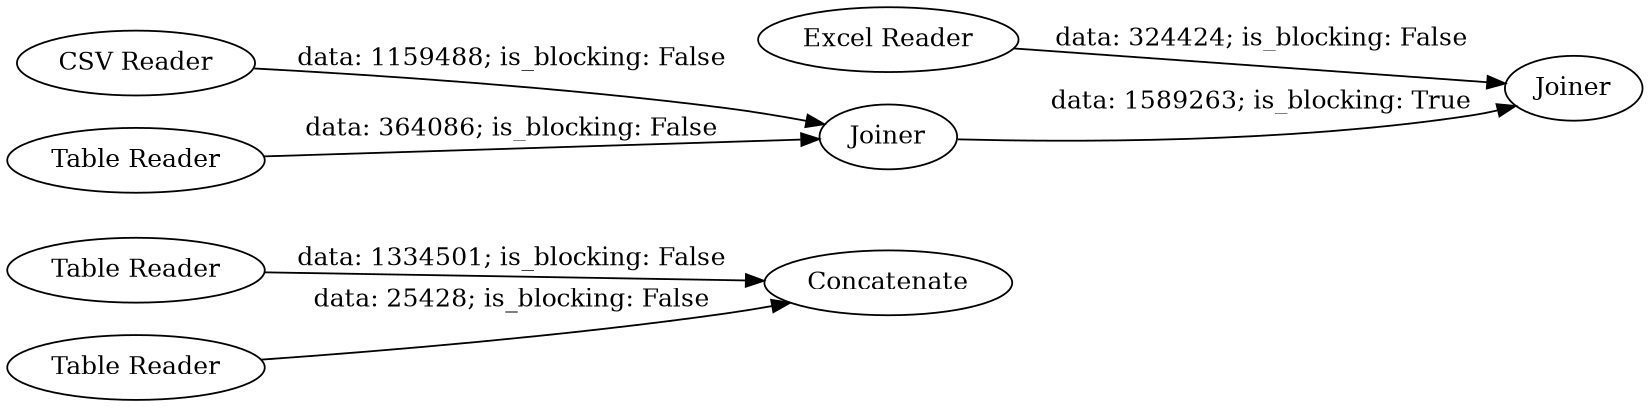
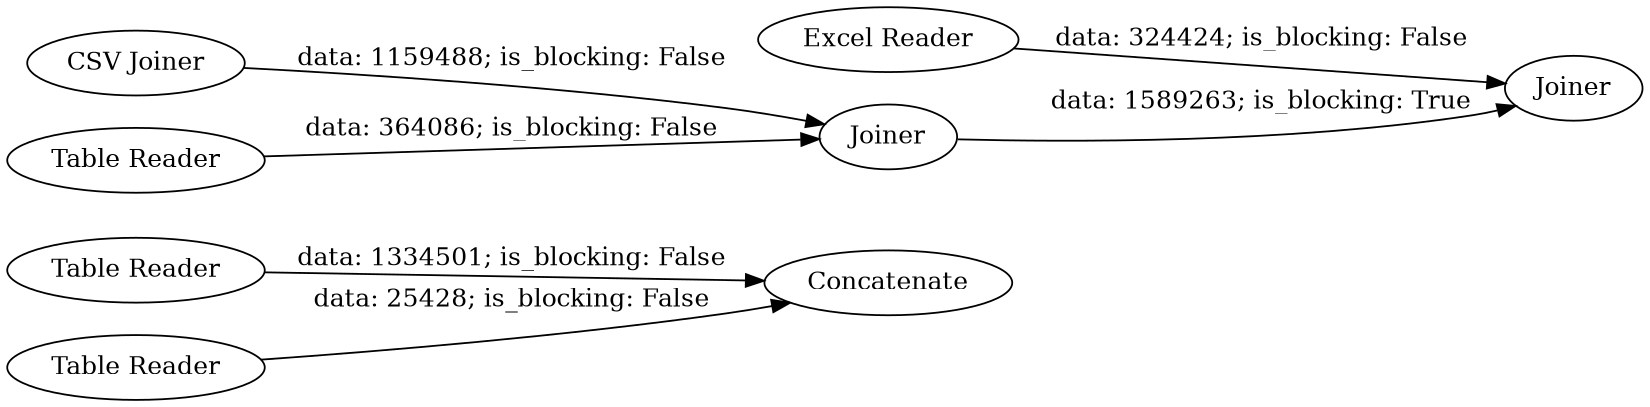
node "CSV Reader": label "CSV Reader" -> "CSV Joiner"
